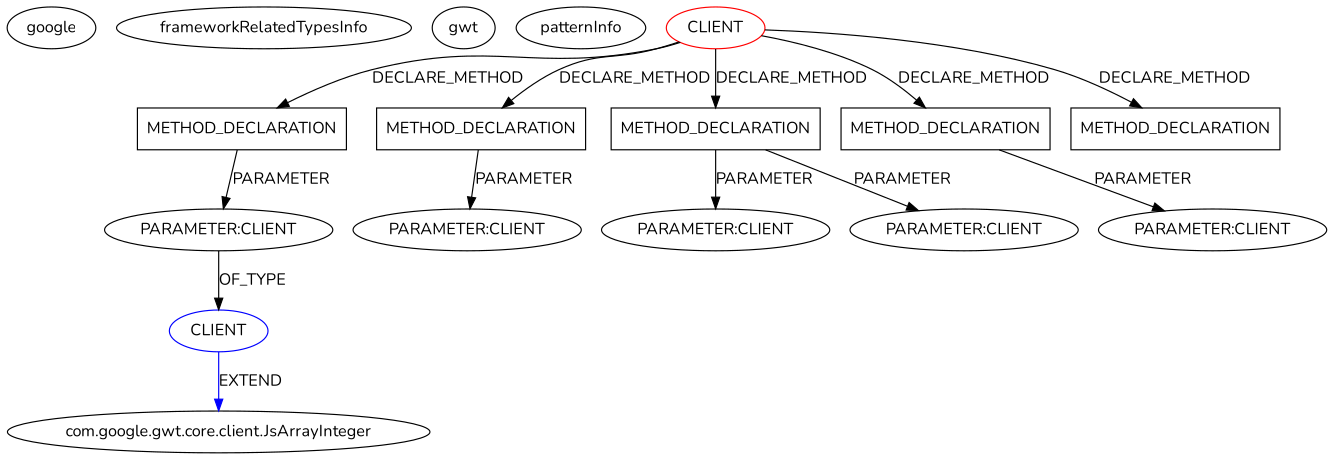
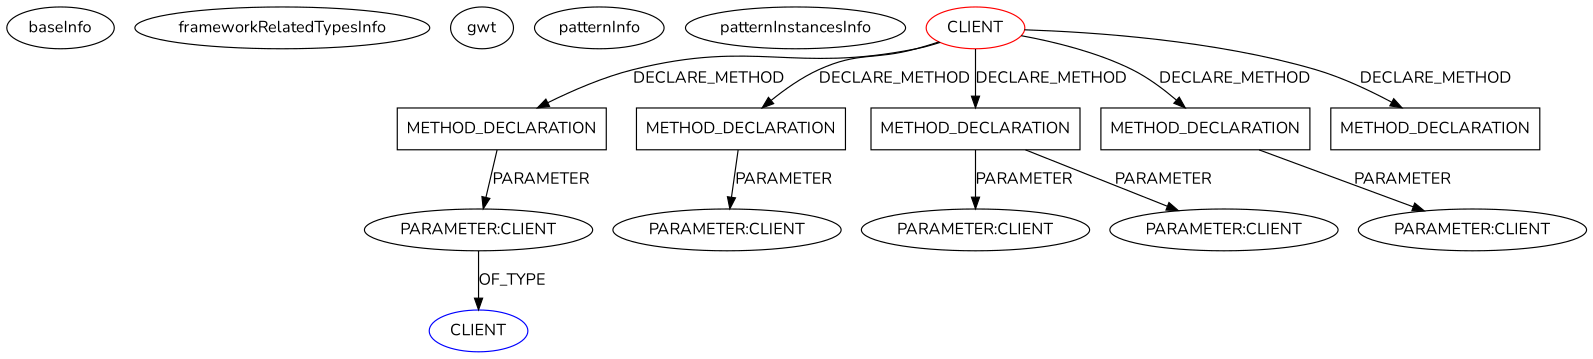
node "google": label "google" -> "baseInfo"
node "patternInstancesInfo": added
node "com.google.gwt.core.client.JsArrayInteger": removed
